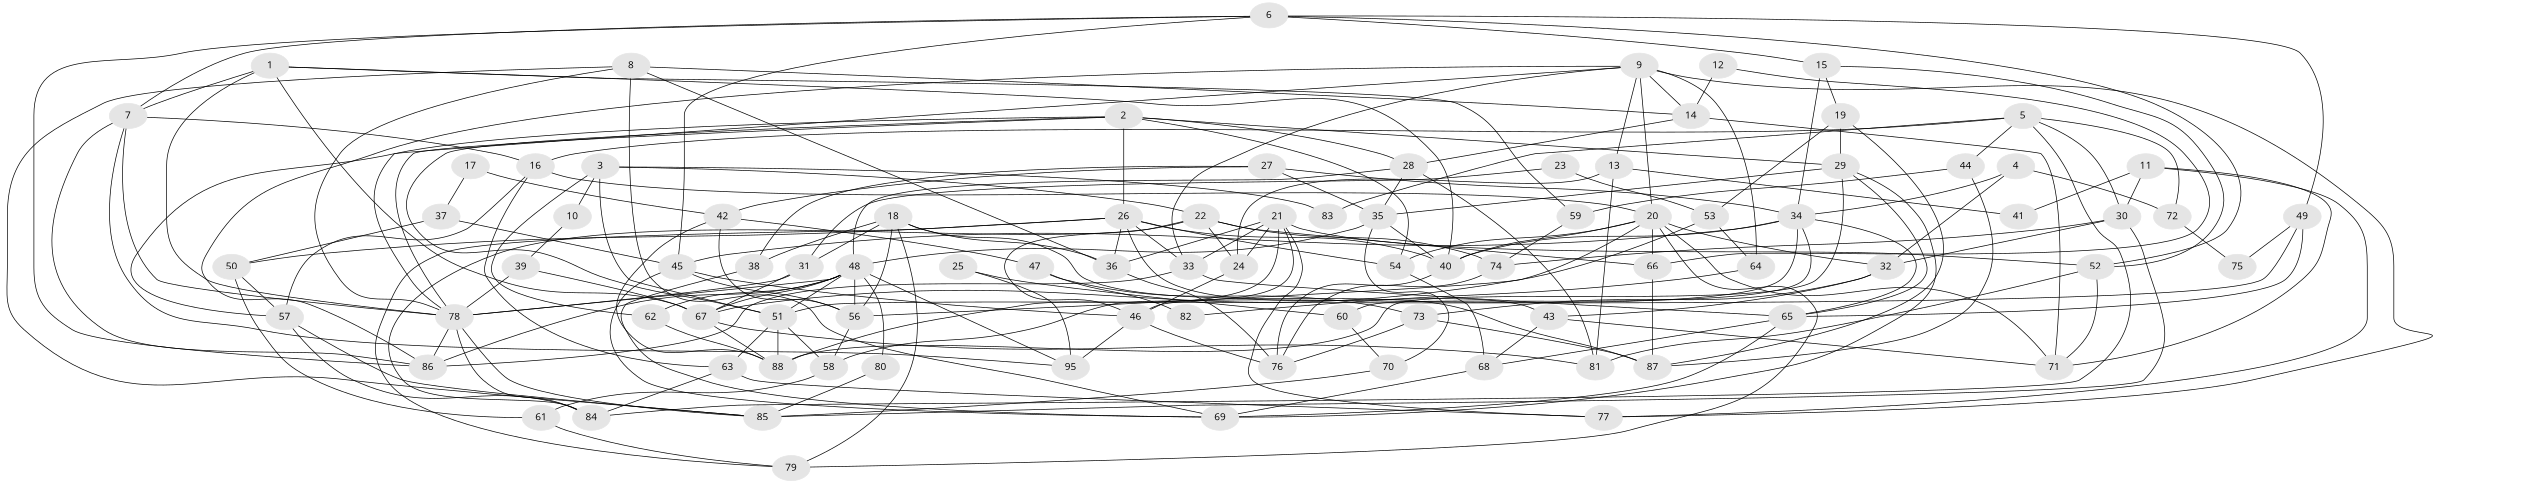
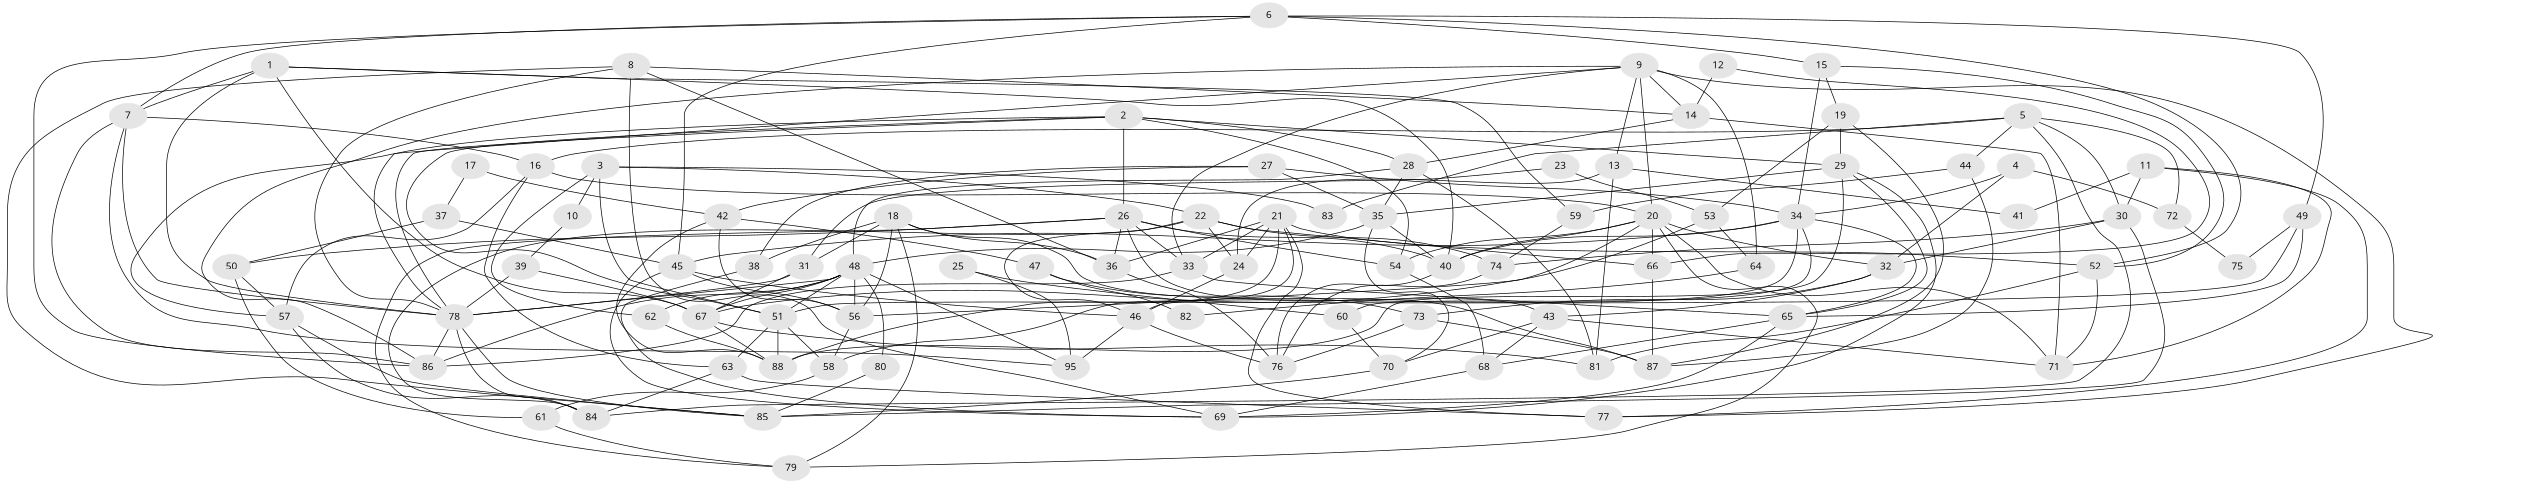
edge "43" -- "70": added
